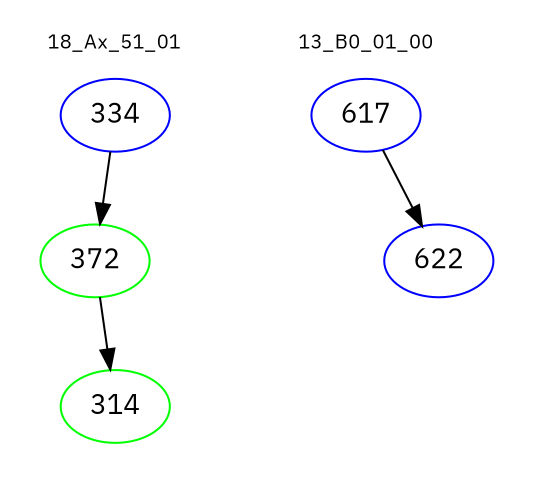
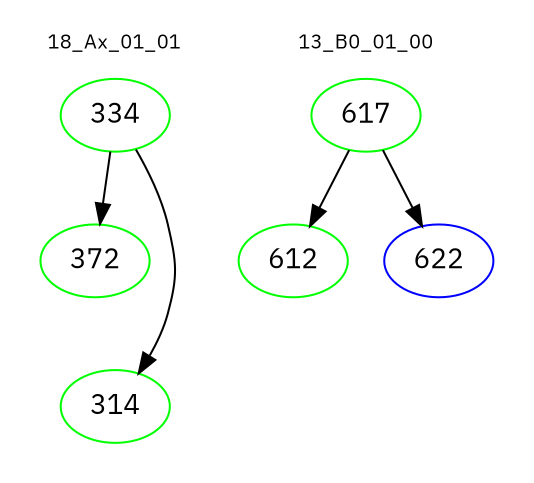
cluster "18_Ax_51_01": label "18_Ax_51_01" -> "18_Ax_01_01"
node "334": color blue -> green
node "617": color blue -> green
node "612": added
edge "372" -> "314": now "334" -> "314"
